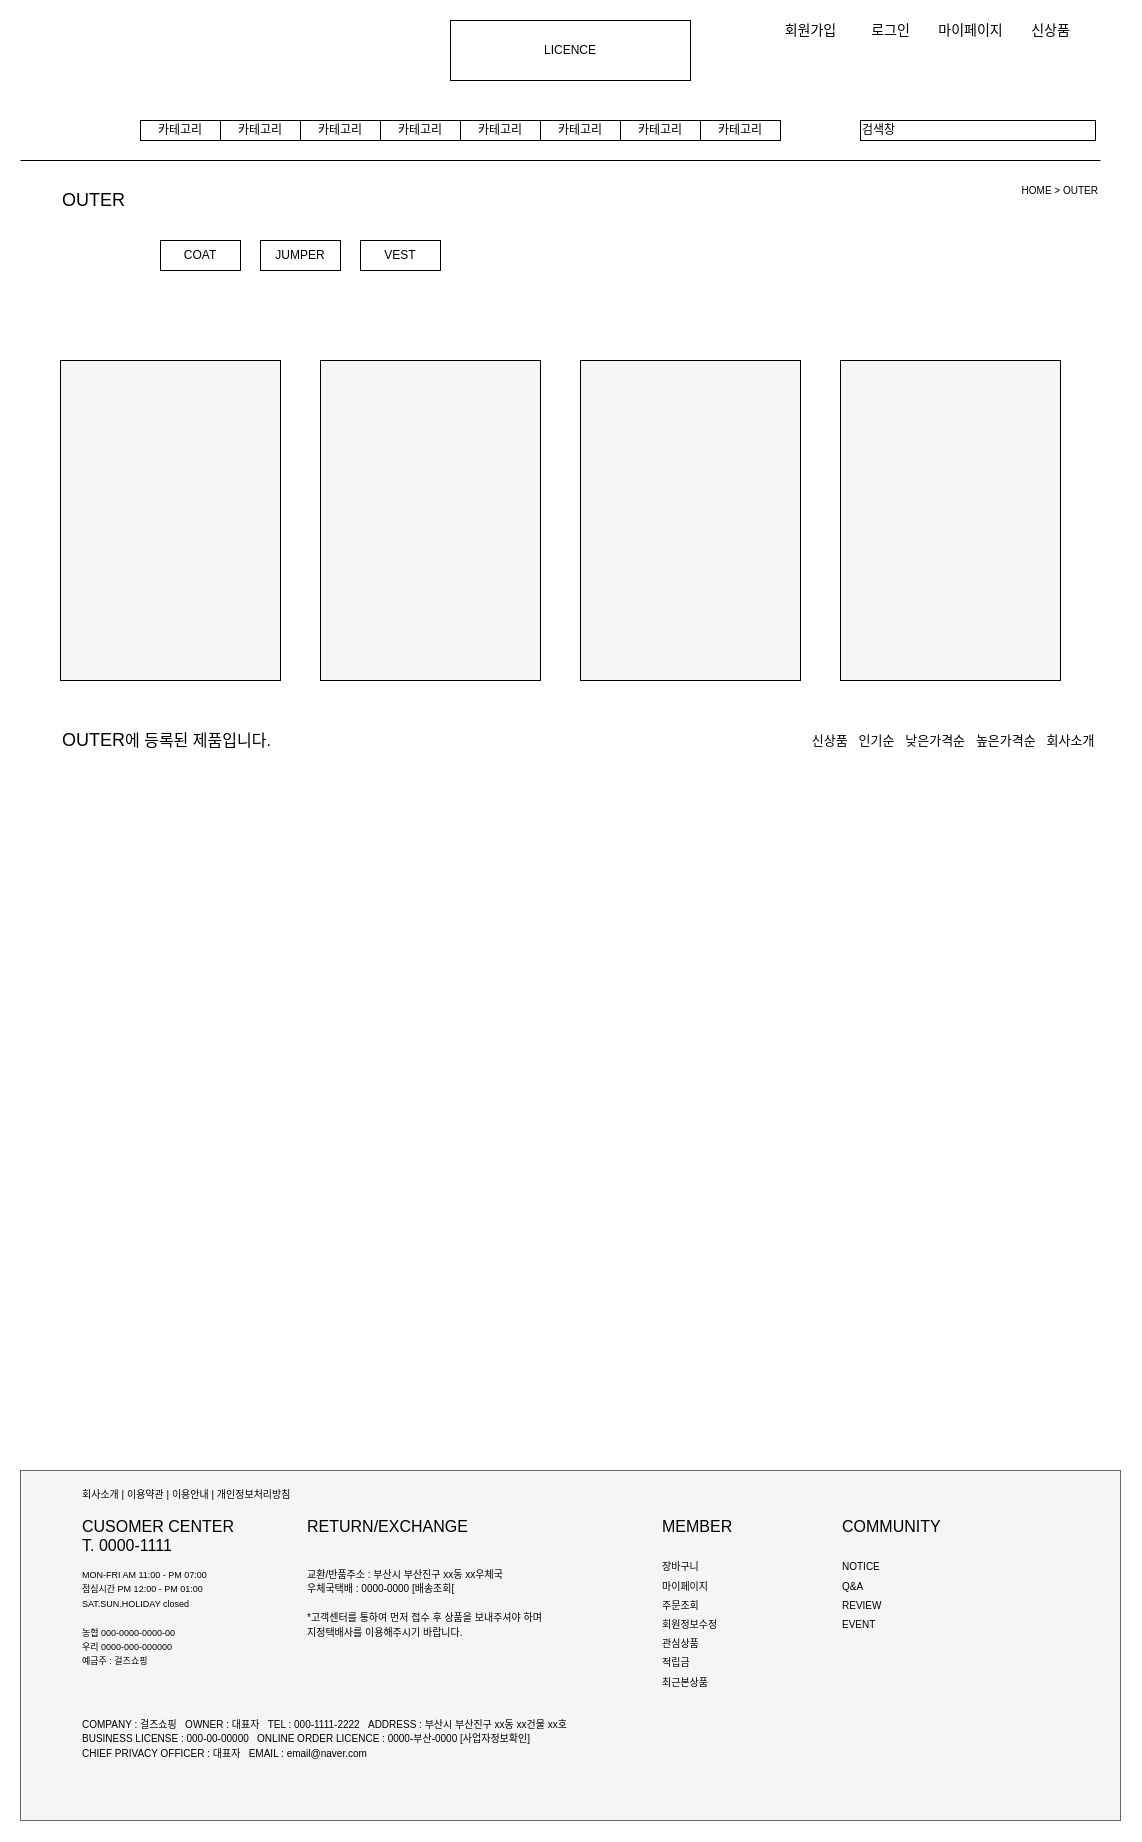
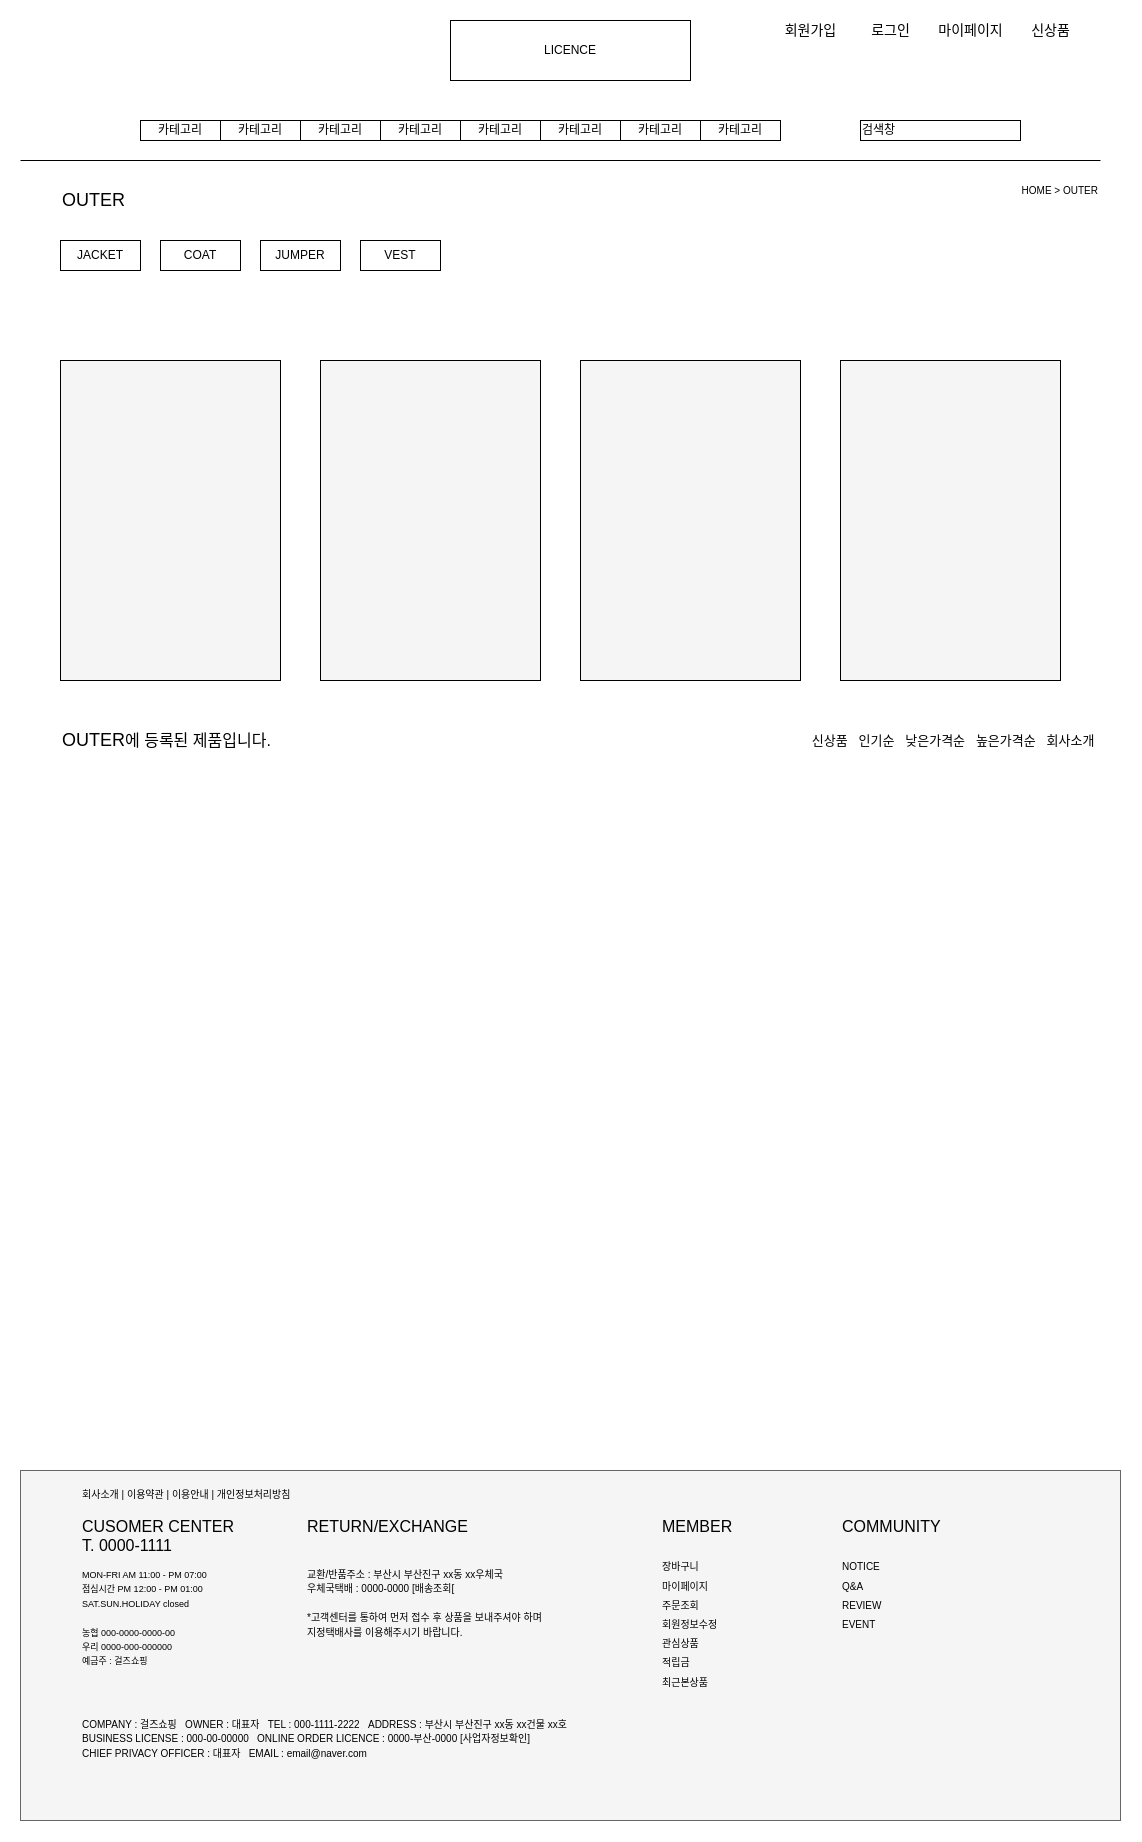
node "검색창": size 235x20 -> 160x20
node "JACKET": added
